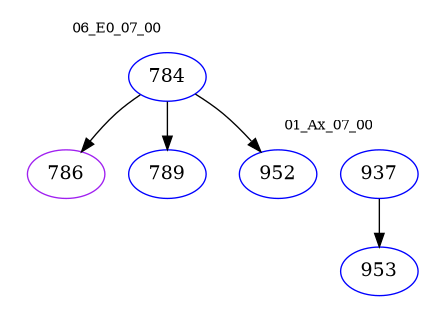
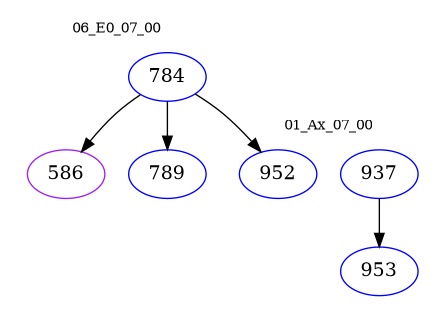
node "786": label "786" -> "586"
